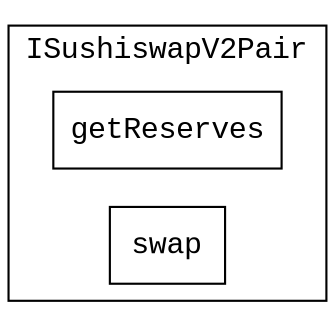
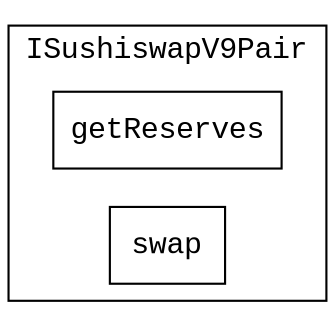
cluster "ISushiswapV2Pair": label "ISushiswapV2Pair" -> "ISushiswapV9Pair"
